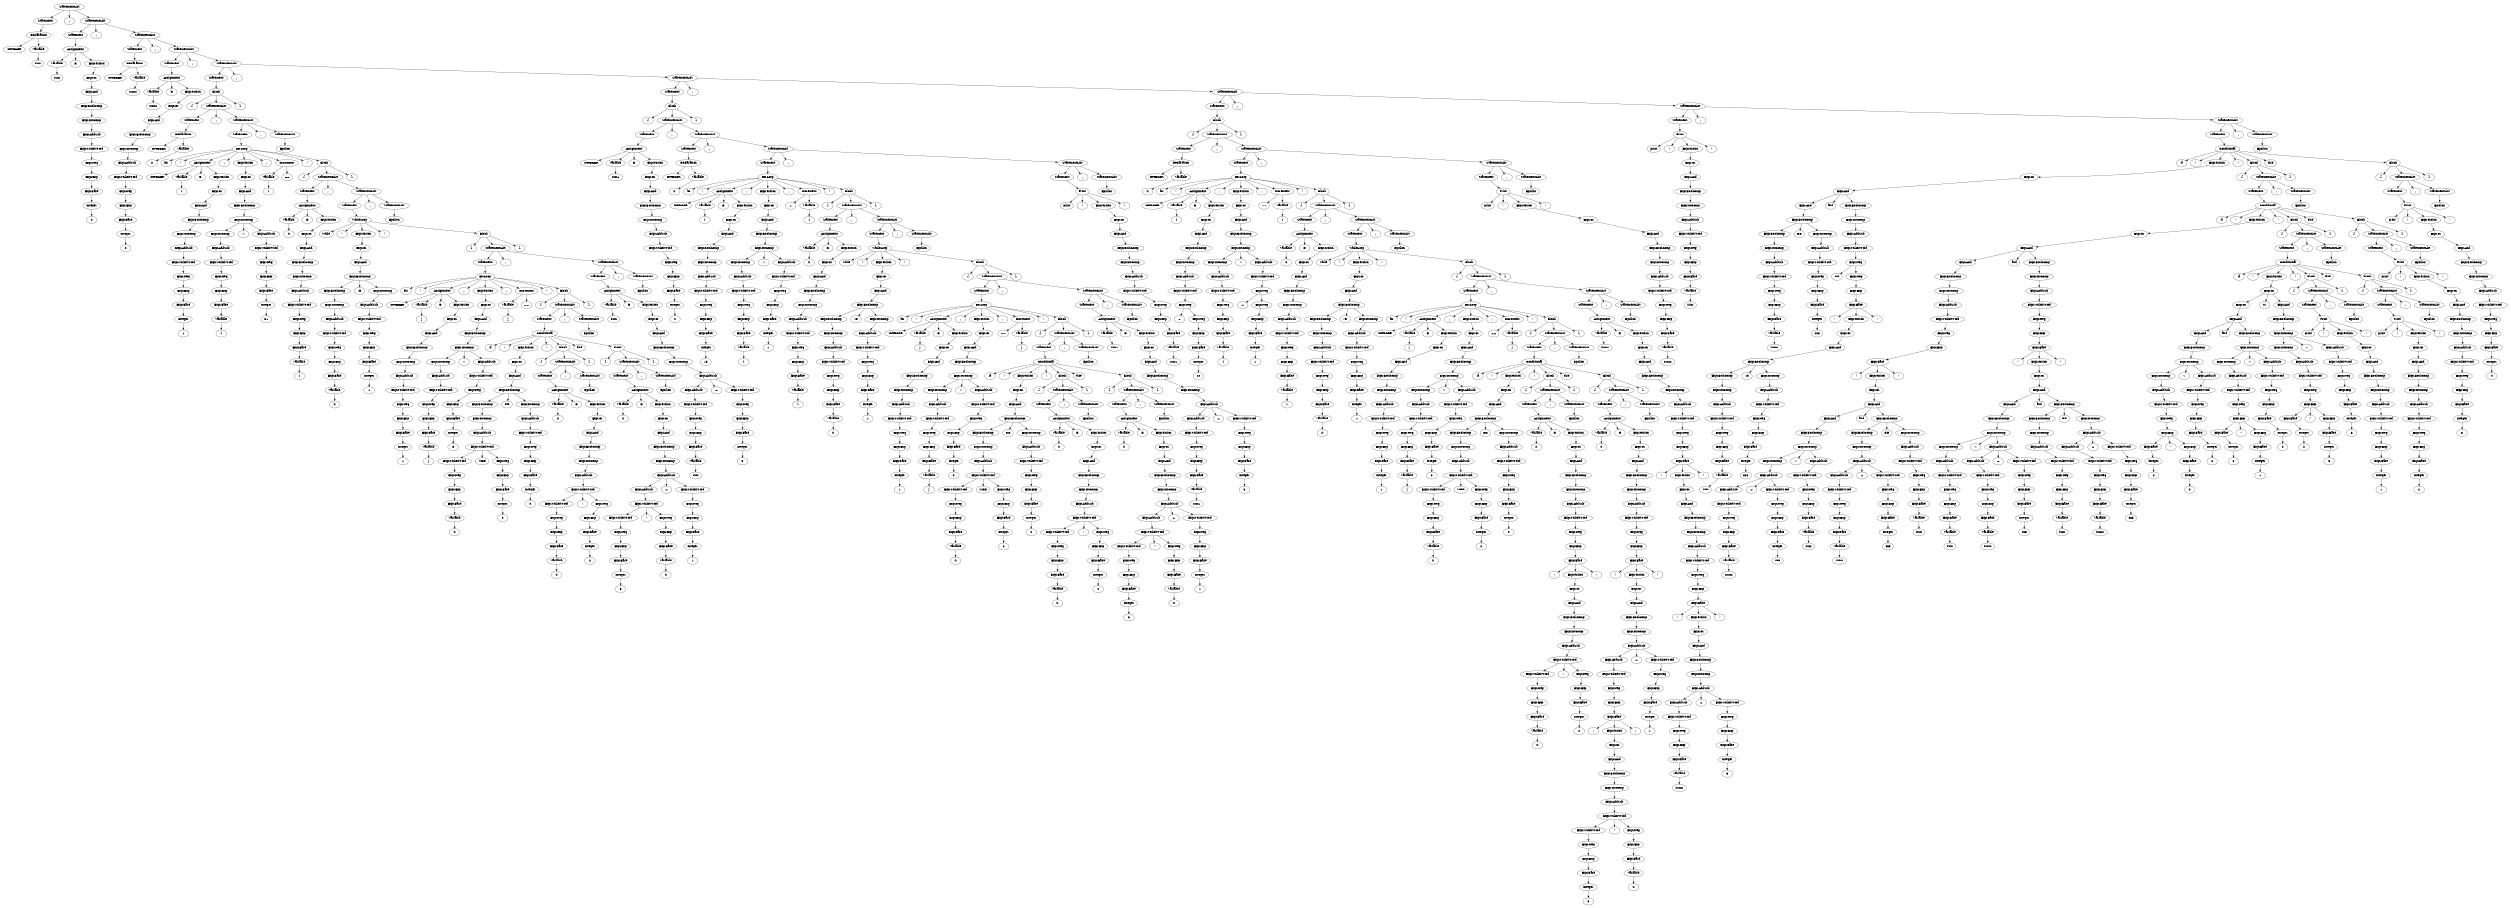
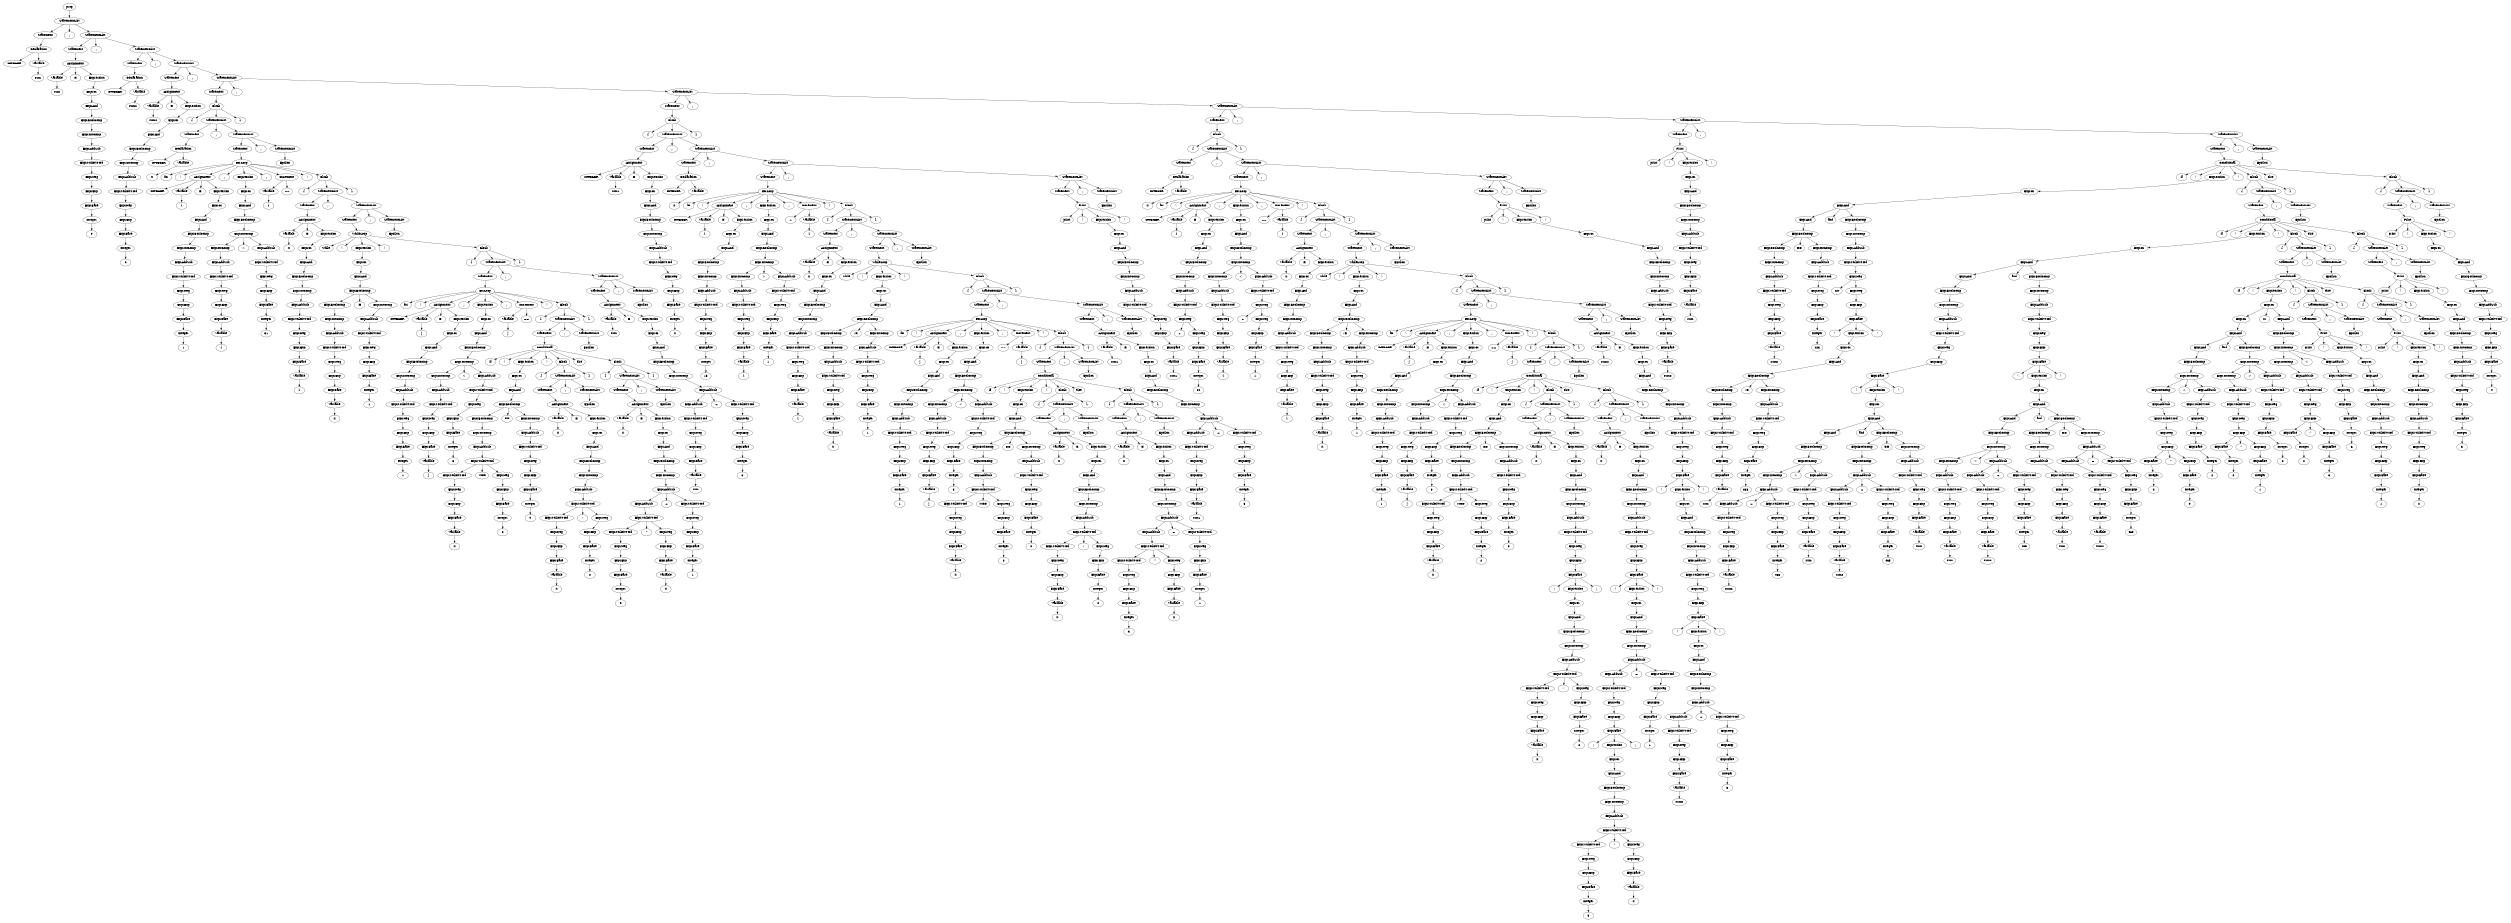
node "prog": added
